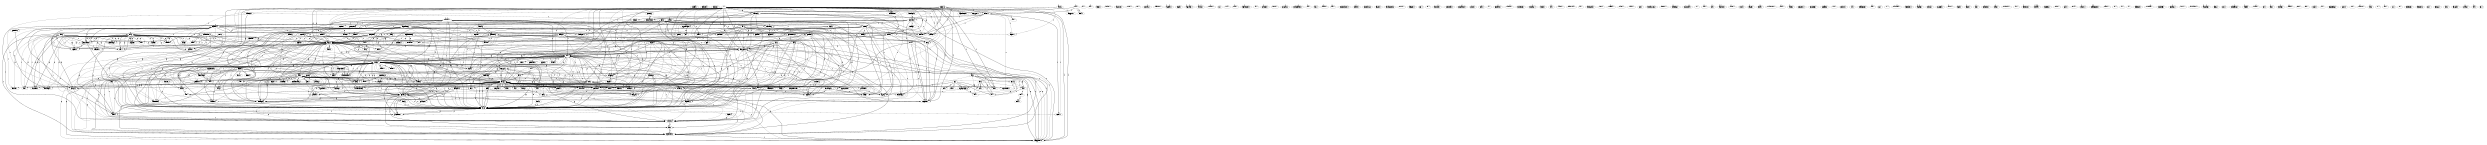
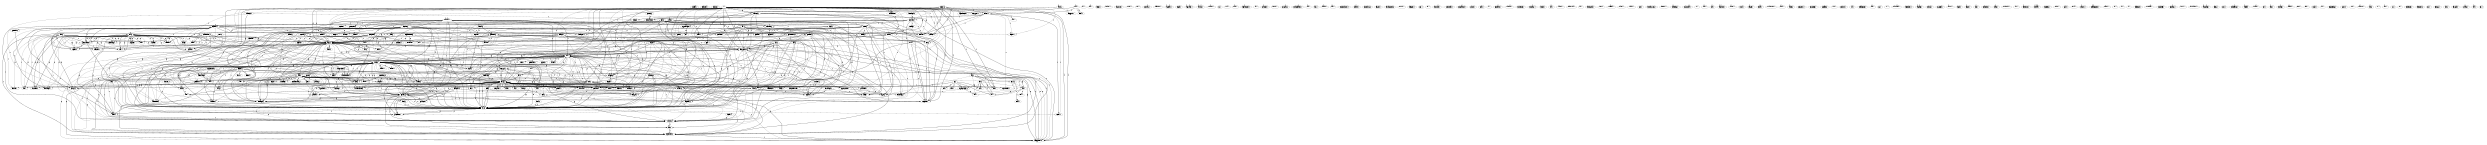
node "dependence(6)": label "dependence(6)" -> "function(6)"
node "receipt(1)": added
edge "des(33)" -> "crypt(3)": now "cryptosystem(1)" -> "crypt(3)"
edge "rest(1)" -> "read(1)": now "part(7)" -> "read(1)"
